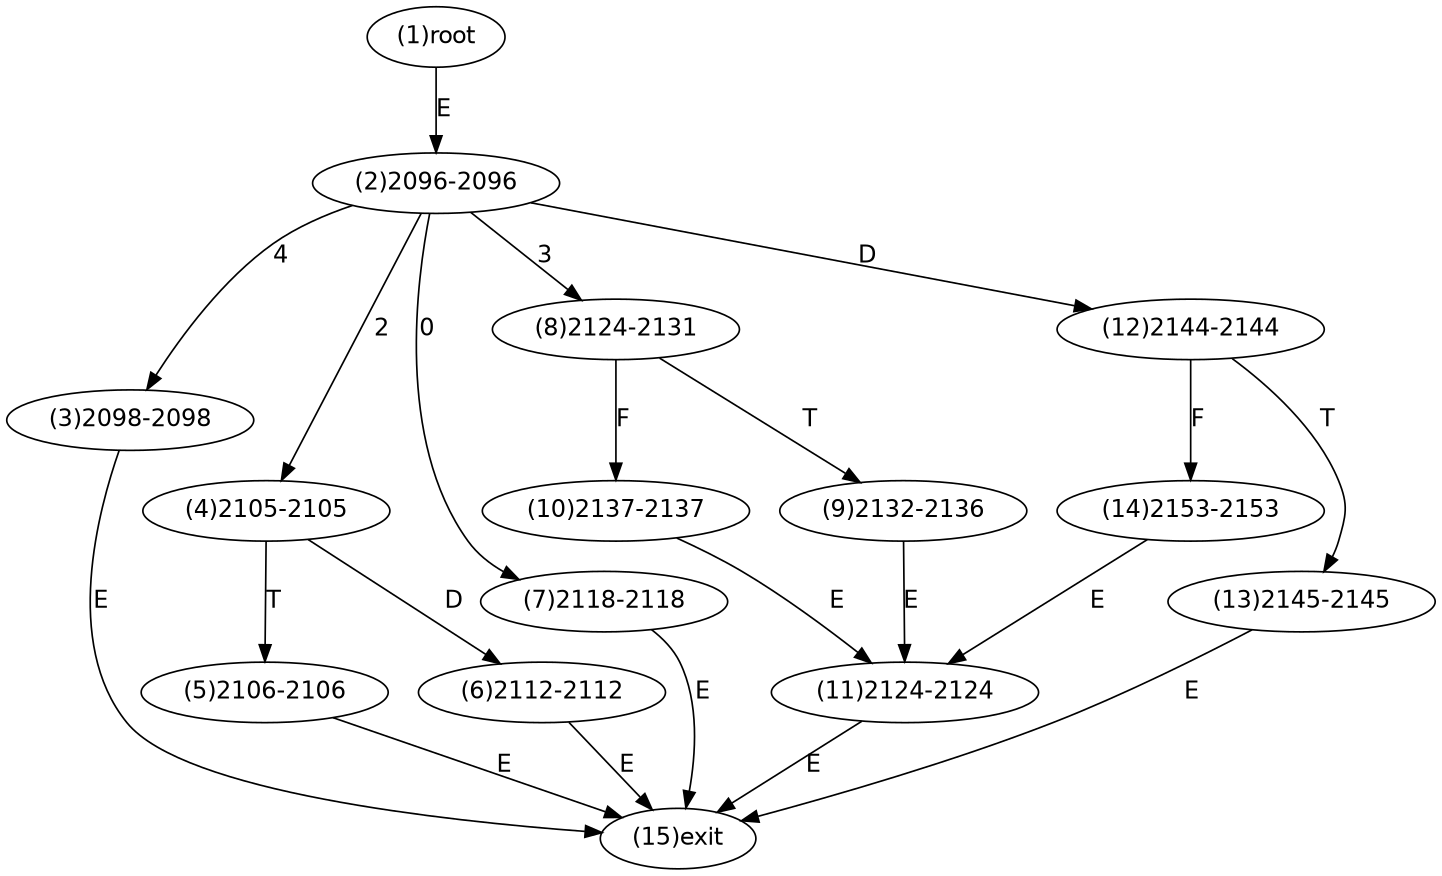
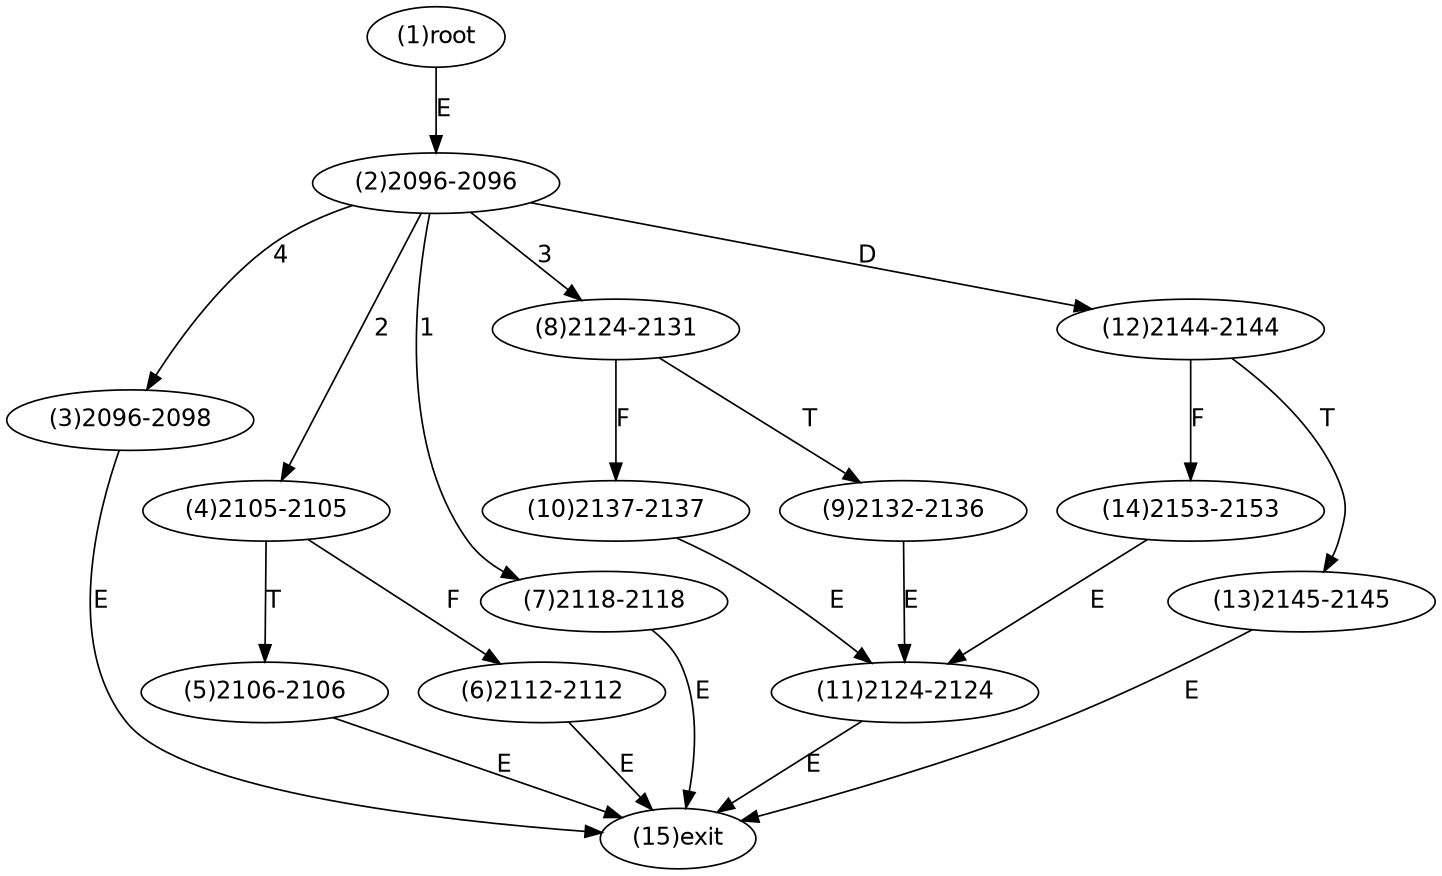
edge "(2)2096-2096" -> "(7)2118-2118": label "0" -> "1"
node "(3)2098-2098": label "(3)2098-2098" -> "(3)2096-2098"
edge "(4)2105-2105" -> "(6)2112-2112": label "D" -> "F"
